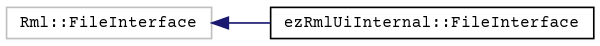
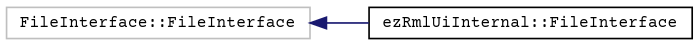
node "Rml::FileInterface": label "Rml::FileInterface" -> "FileInterface::FileInterface"
